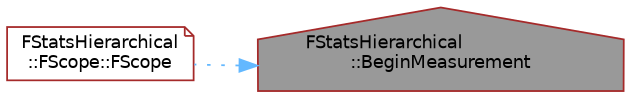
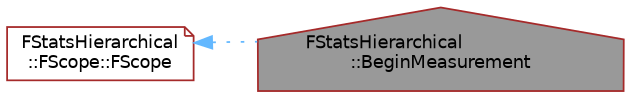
edge "FStatsHierarchical ::FScope::FScope" -> "FStatsHierarchical ::BeginMeasurement": reversed
